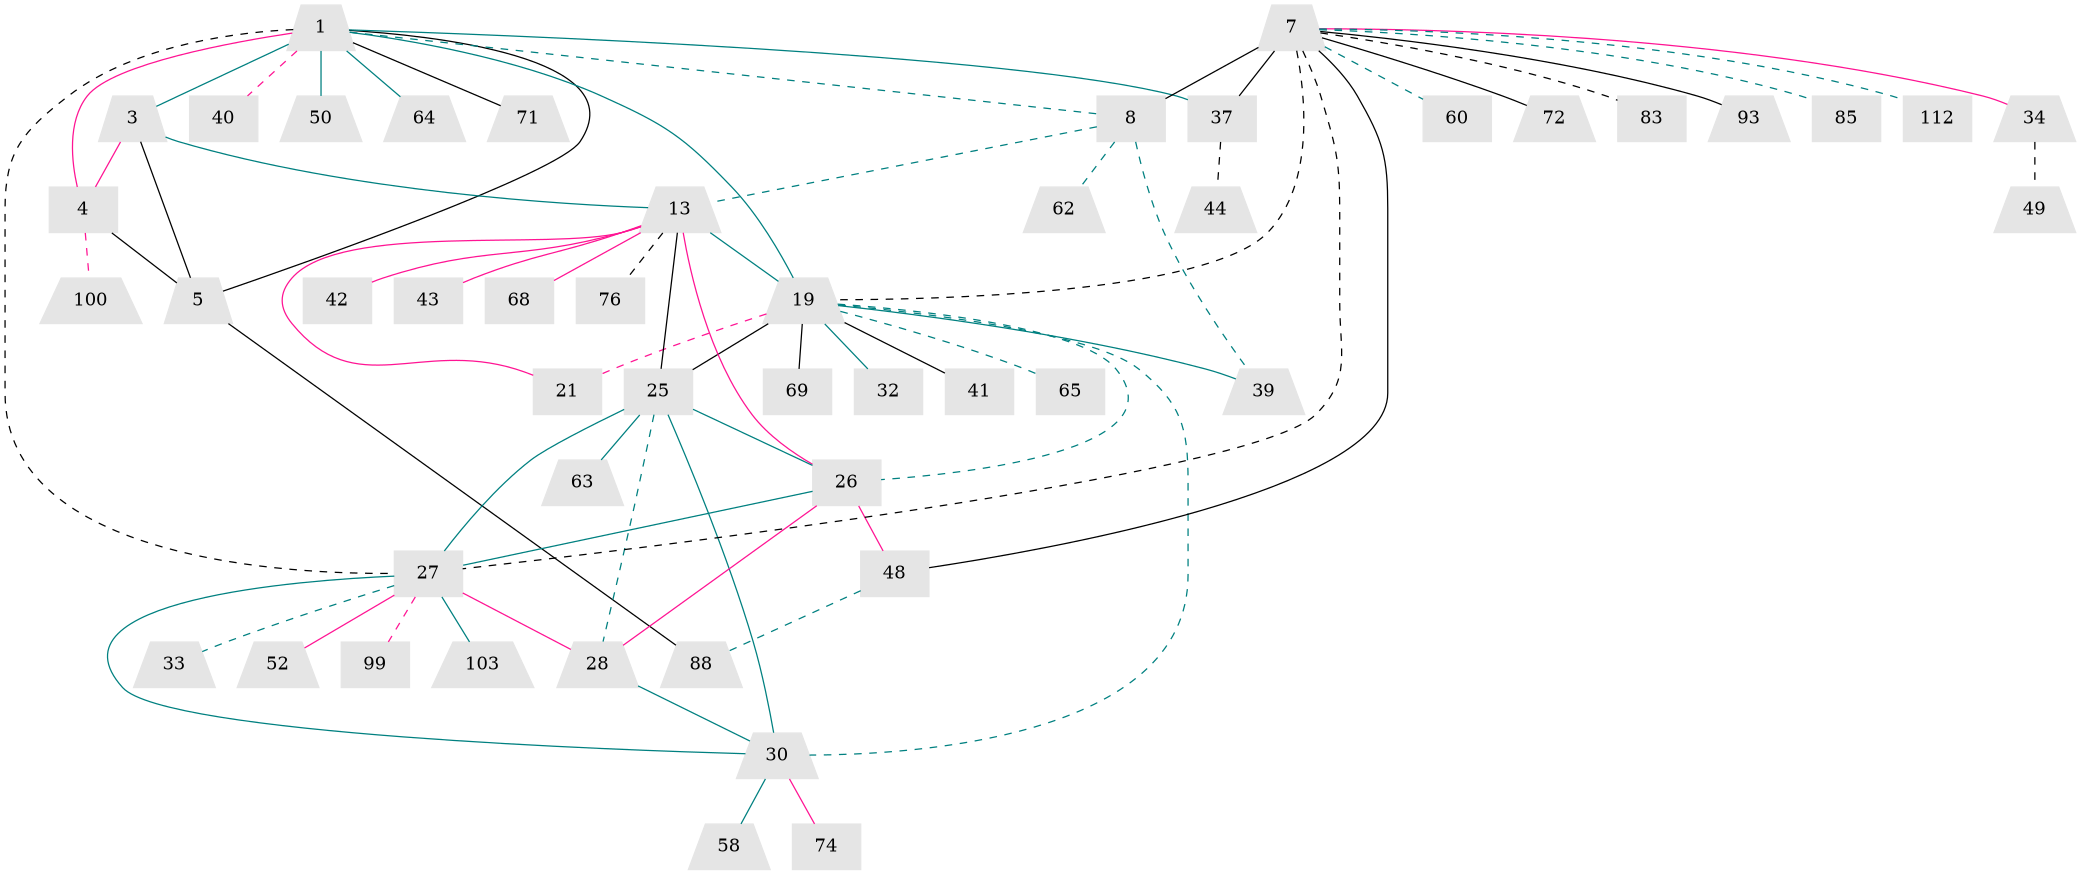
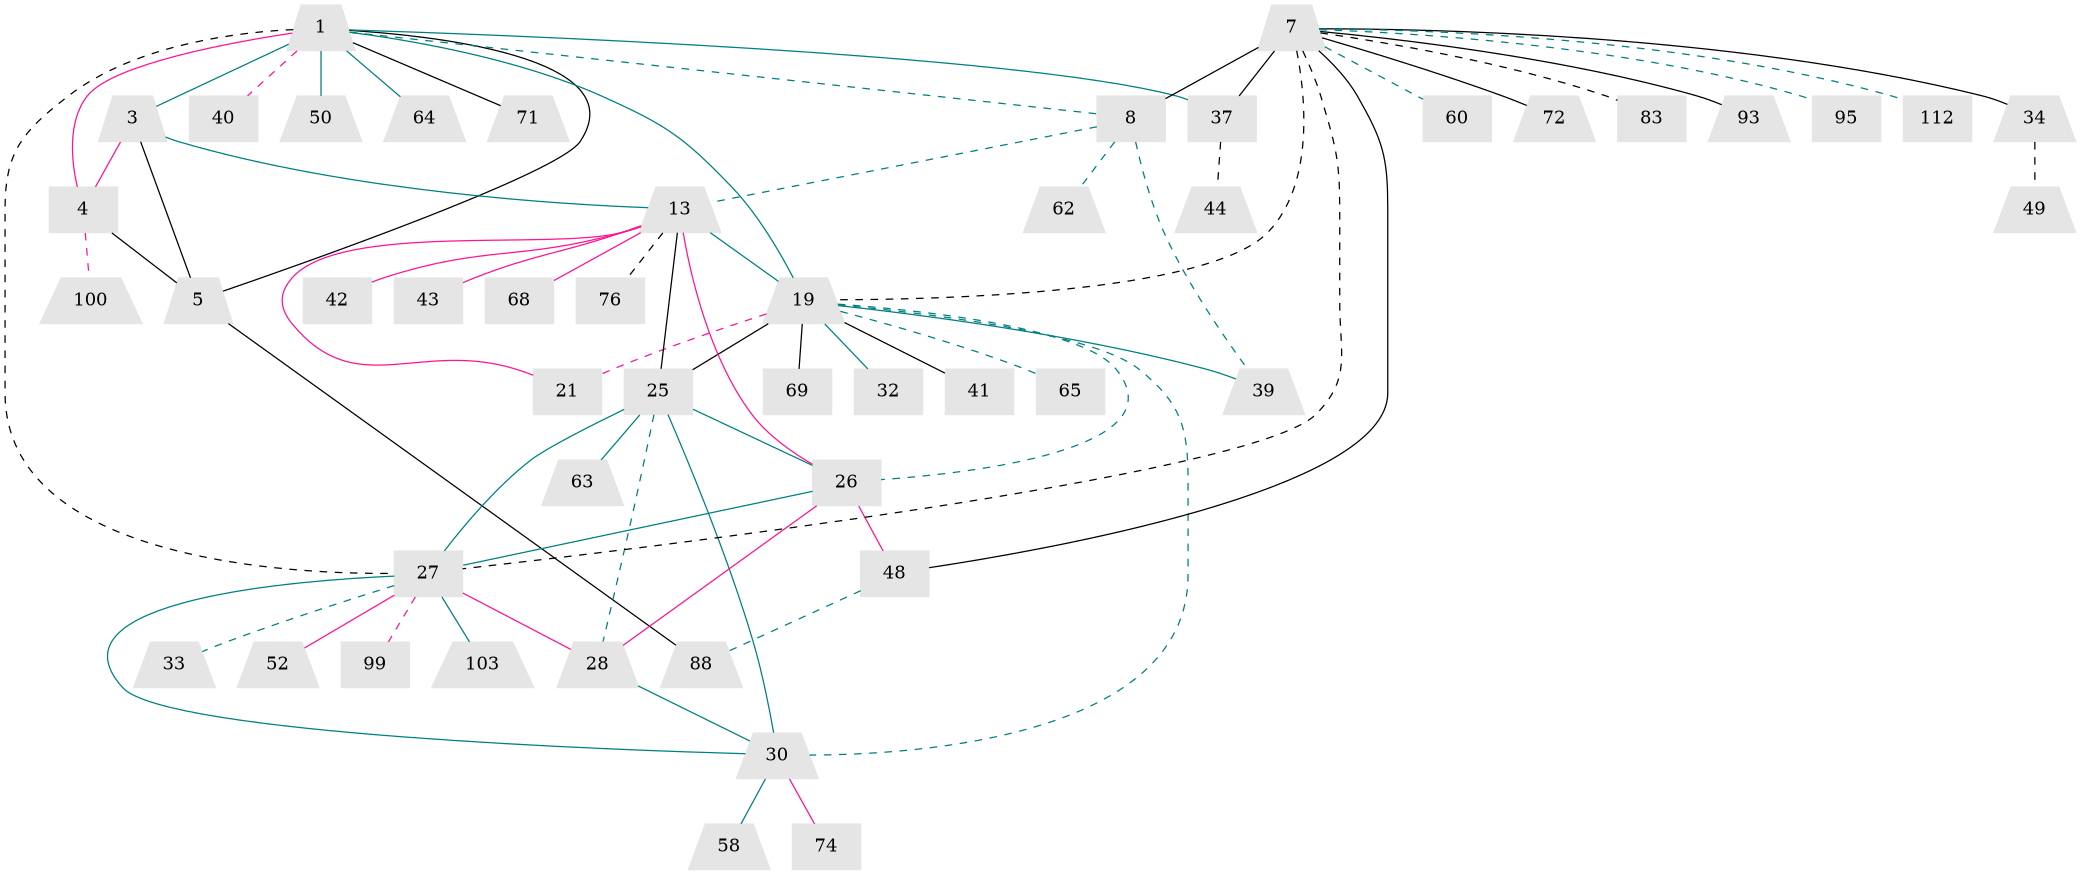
edge "7" -- "34": color deeppink -> black
node "85": label "85" -> "95"
